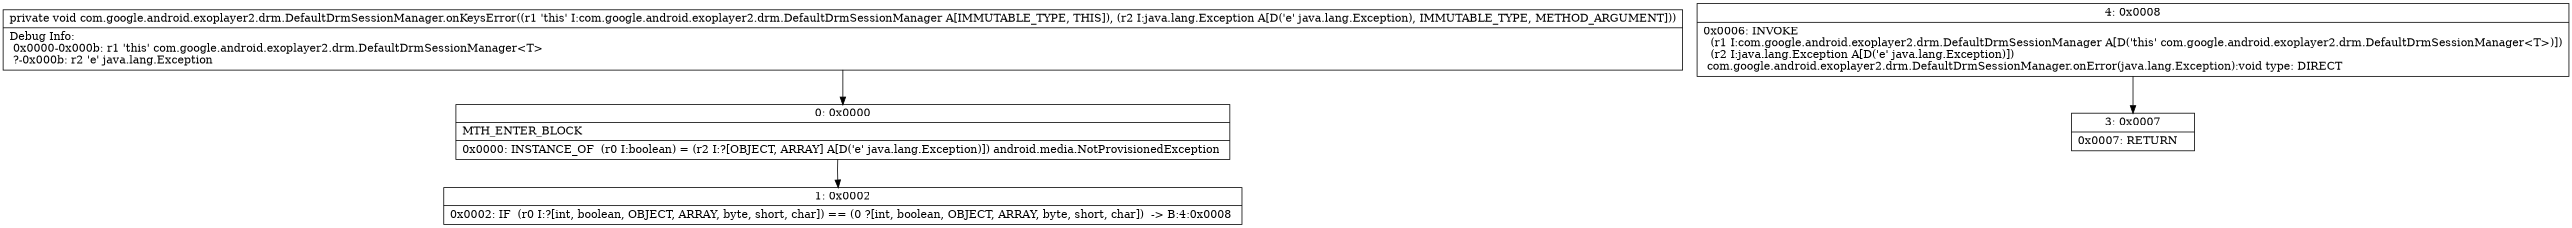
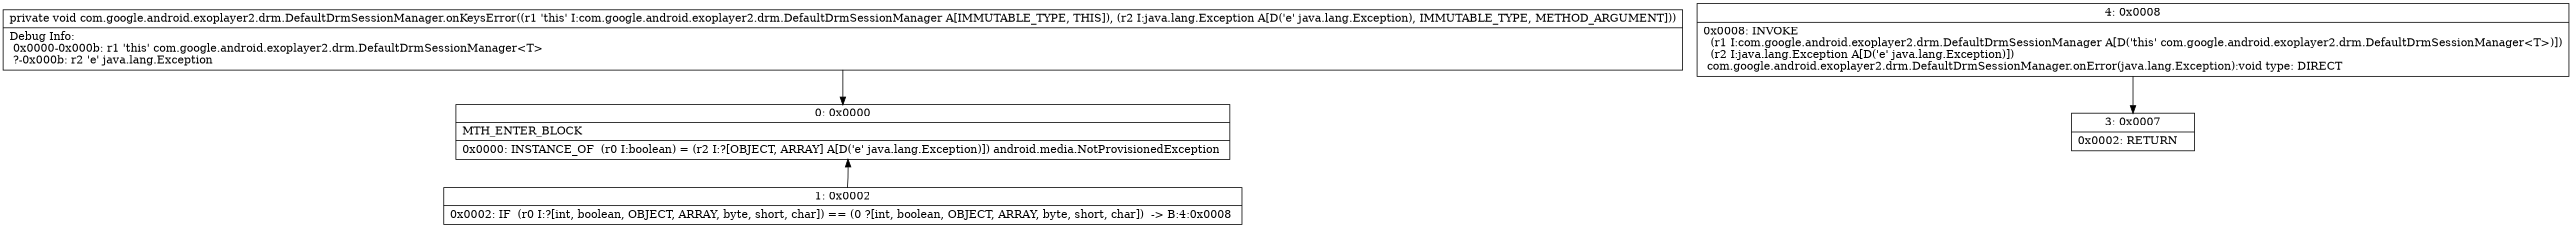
node "4: 0x0008": text "0x0006: INVOKE" -> "0x0008: INVOKE"
node "3: 0x0007": text "0x0007: RETURN" -> "0x0002: RETURN"
edge "0: 0x0000" -> "1: 0x0002": reversed
